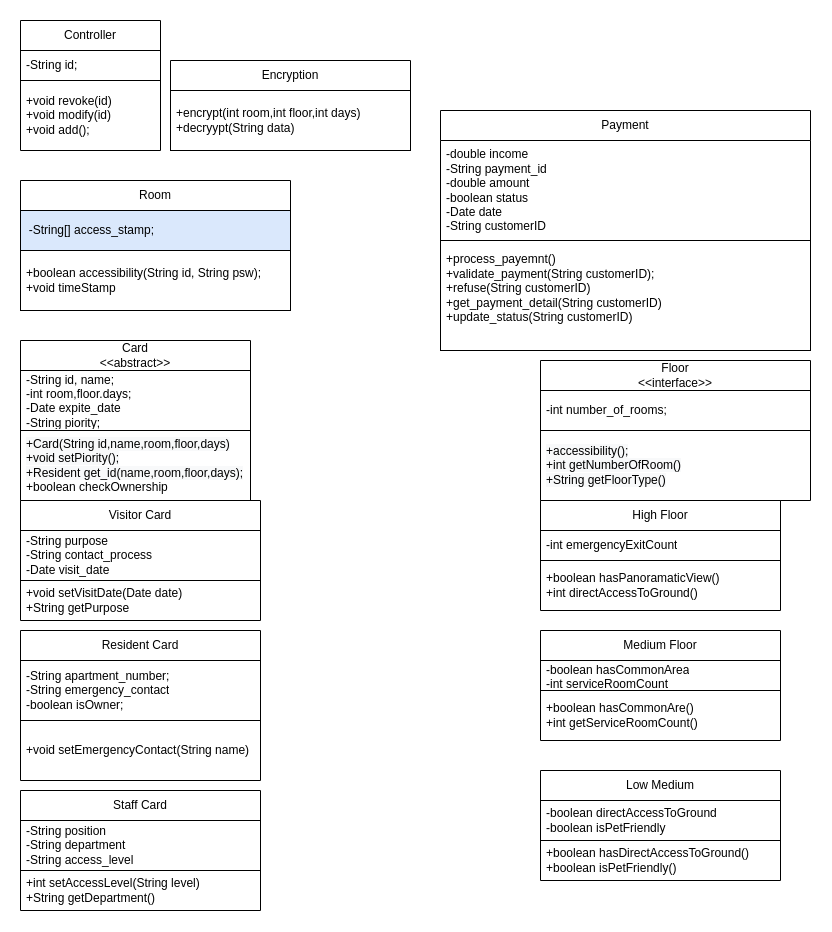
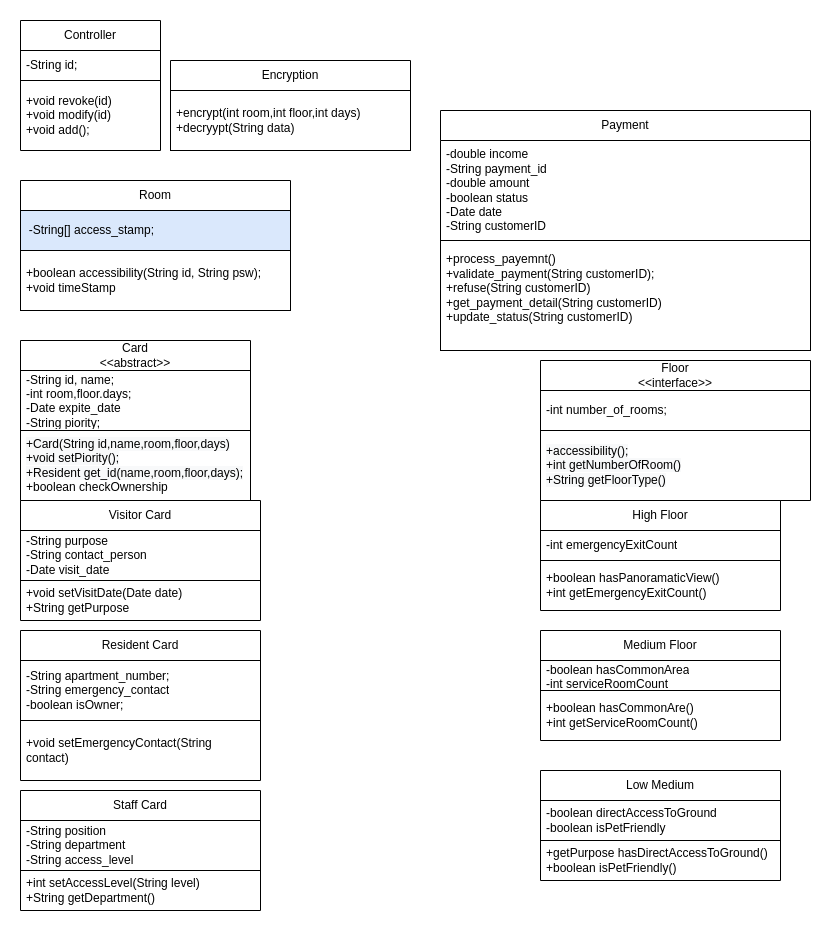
node "-String purpose -String contact_process -Date visit_date": label "-String purpose -String contact_process -Date visit_date" -> "-String purpose -String contact_person -Date visit_date"
node "+boolean hasPanoramaticView() +int directAccessToGround()": label "+boolean hasPanoramaticView() +int directAccessToGround()" -> "+boolean hasPanoramaticView() +int getEmergencyExitCount()"
node "+void setEmergencyContact(String name)": label "+void setEmergencyContact(String name)" -> "+void setEmergencyContact(String contact)"
node "+boolean hasDirectAccessToGround() +boolean isPetFriendly()": label "+boolean hasDirectAccessToGround() +boolean isPetFriendly()" -> "+getPurpose hasDirectAccessToGround() +boolean isPetFriendly()"
